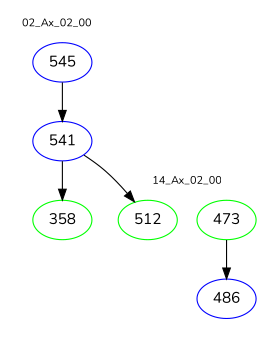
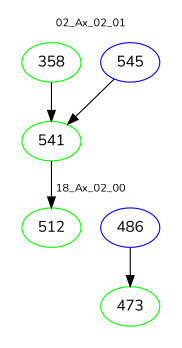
cluster "02_Ax_02_00": label "02_Ax_02_00" -> "02_Ax_02_01"
node "541": color blue -> green
edge "541" -> "358": reversed
cluster "14_Ax_02_00": label "14_Ax_02_00" -> "18_Ax_02_00"
edge "473" -> "486": reversed
